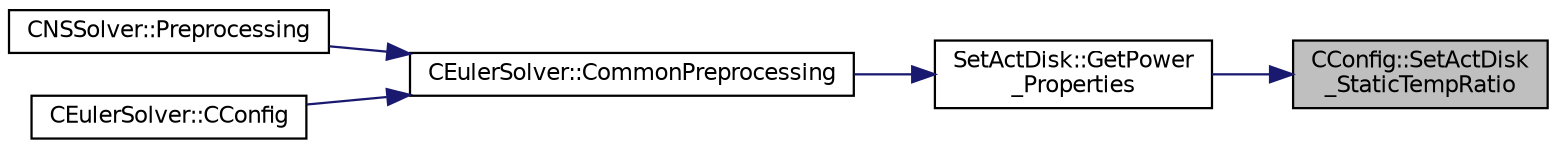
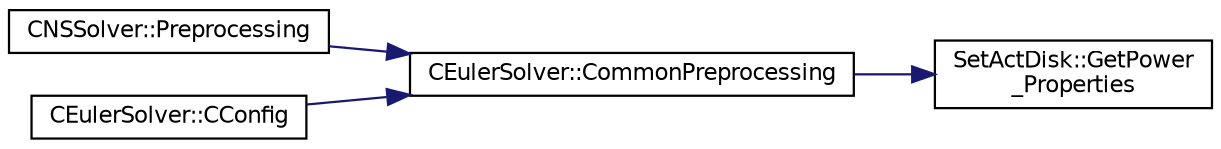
node "CConfig::SetActDisk _StaticTempRatio": removed
